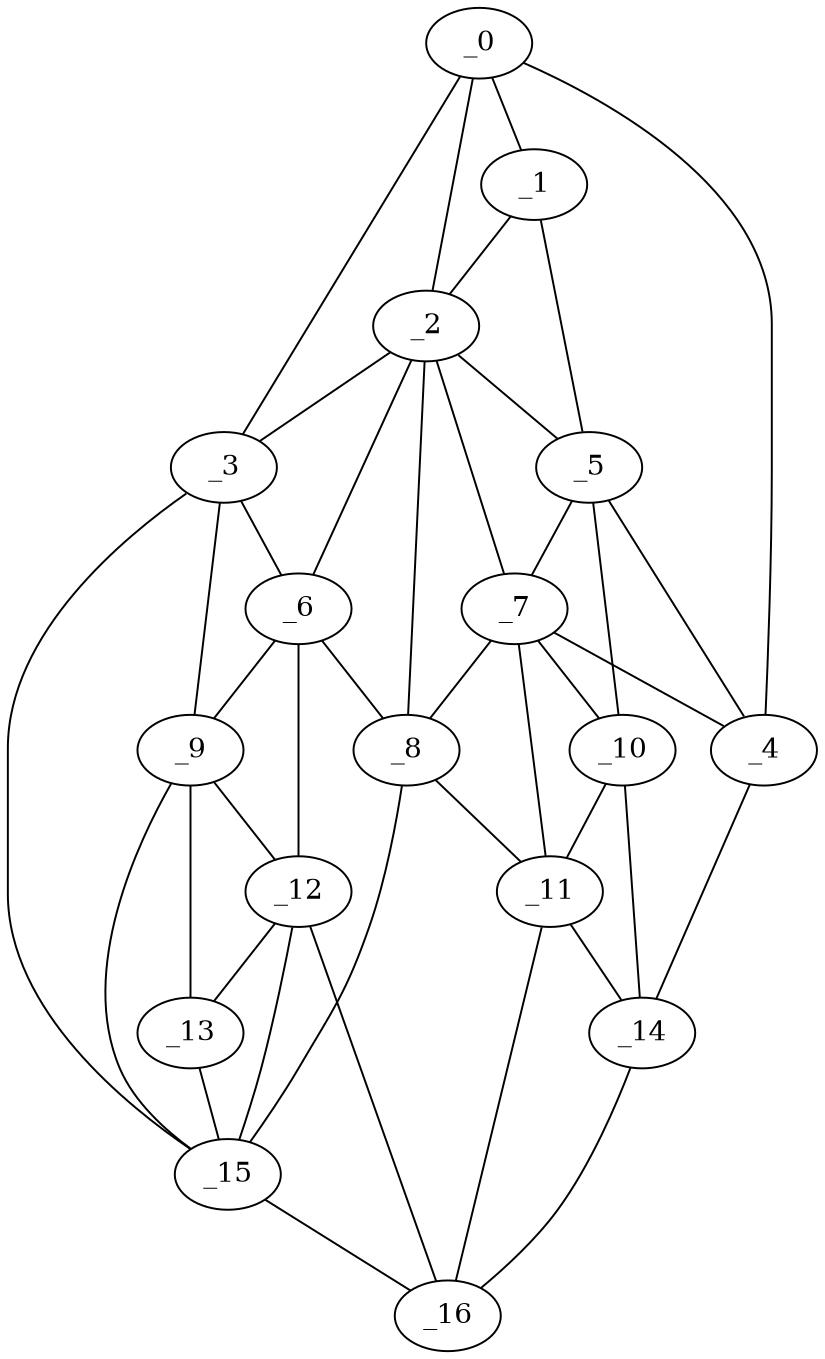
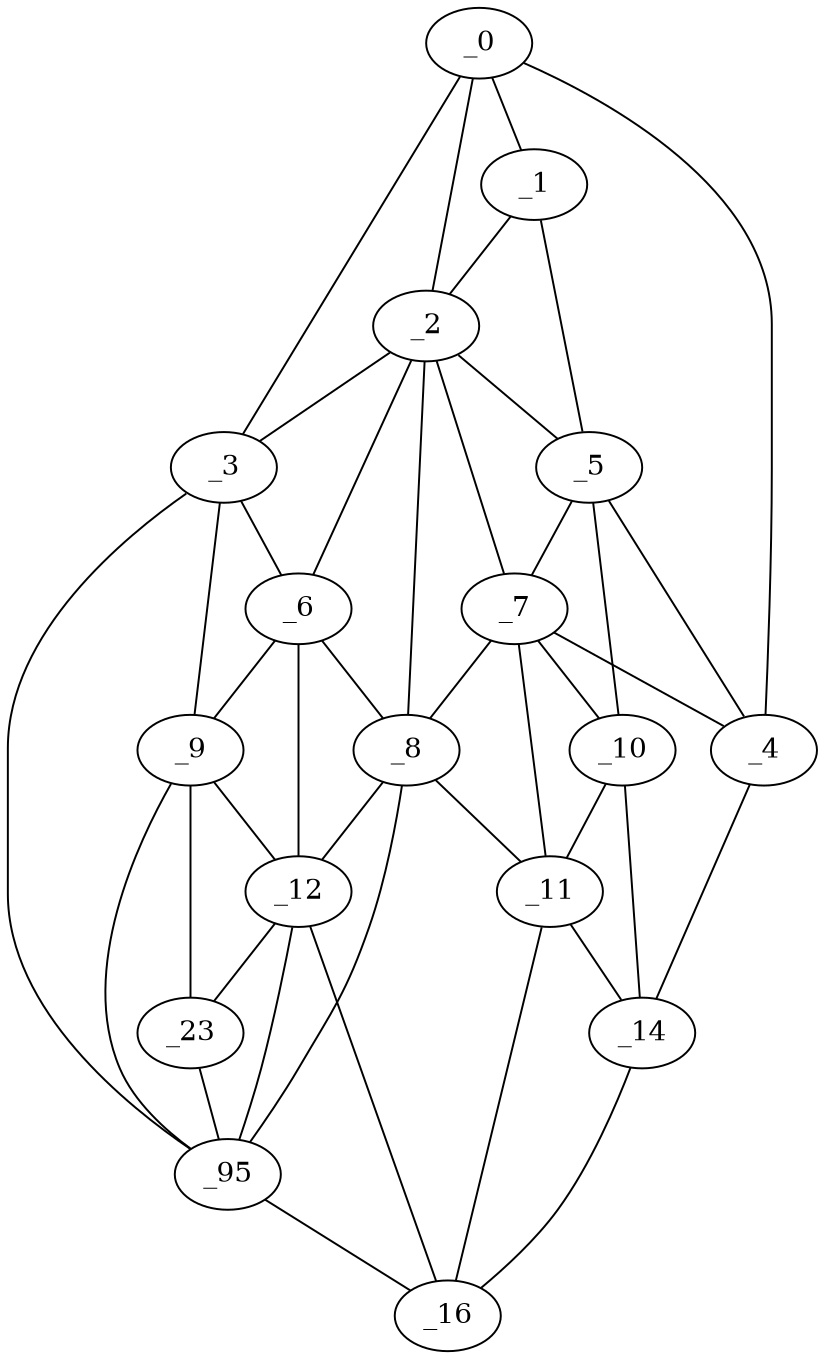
edge "_8" -- "_12": added
node "_13": label "_13" -> "_23"
node "_15": label "_15" -> "_95"
